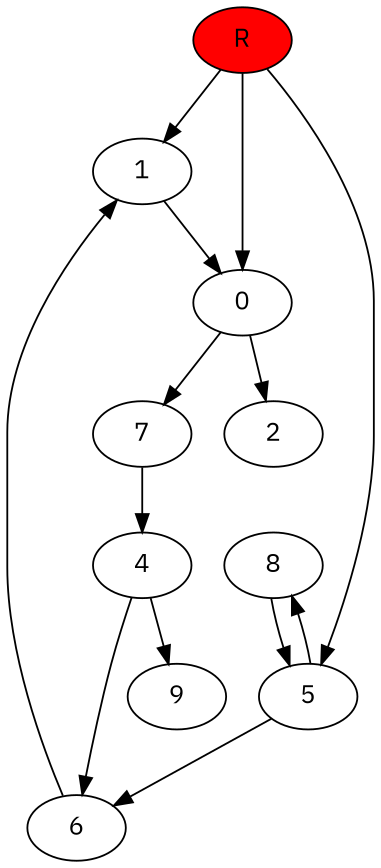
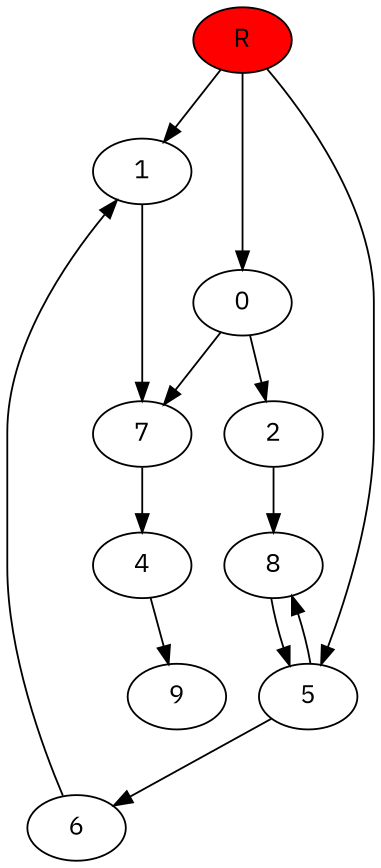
edge "1" -> "0": now "1" -> "7"
edge "2" -> "8": added
edge "4" -> "6": removed
